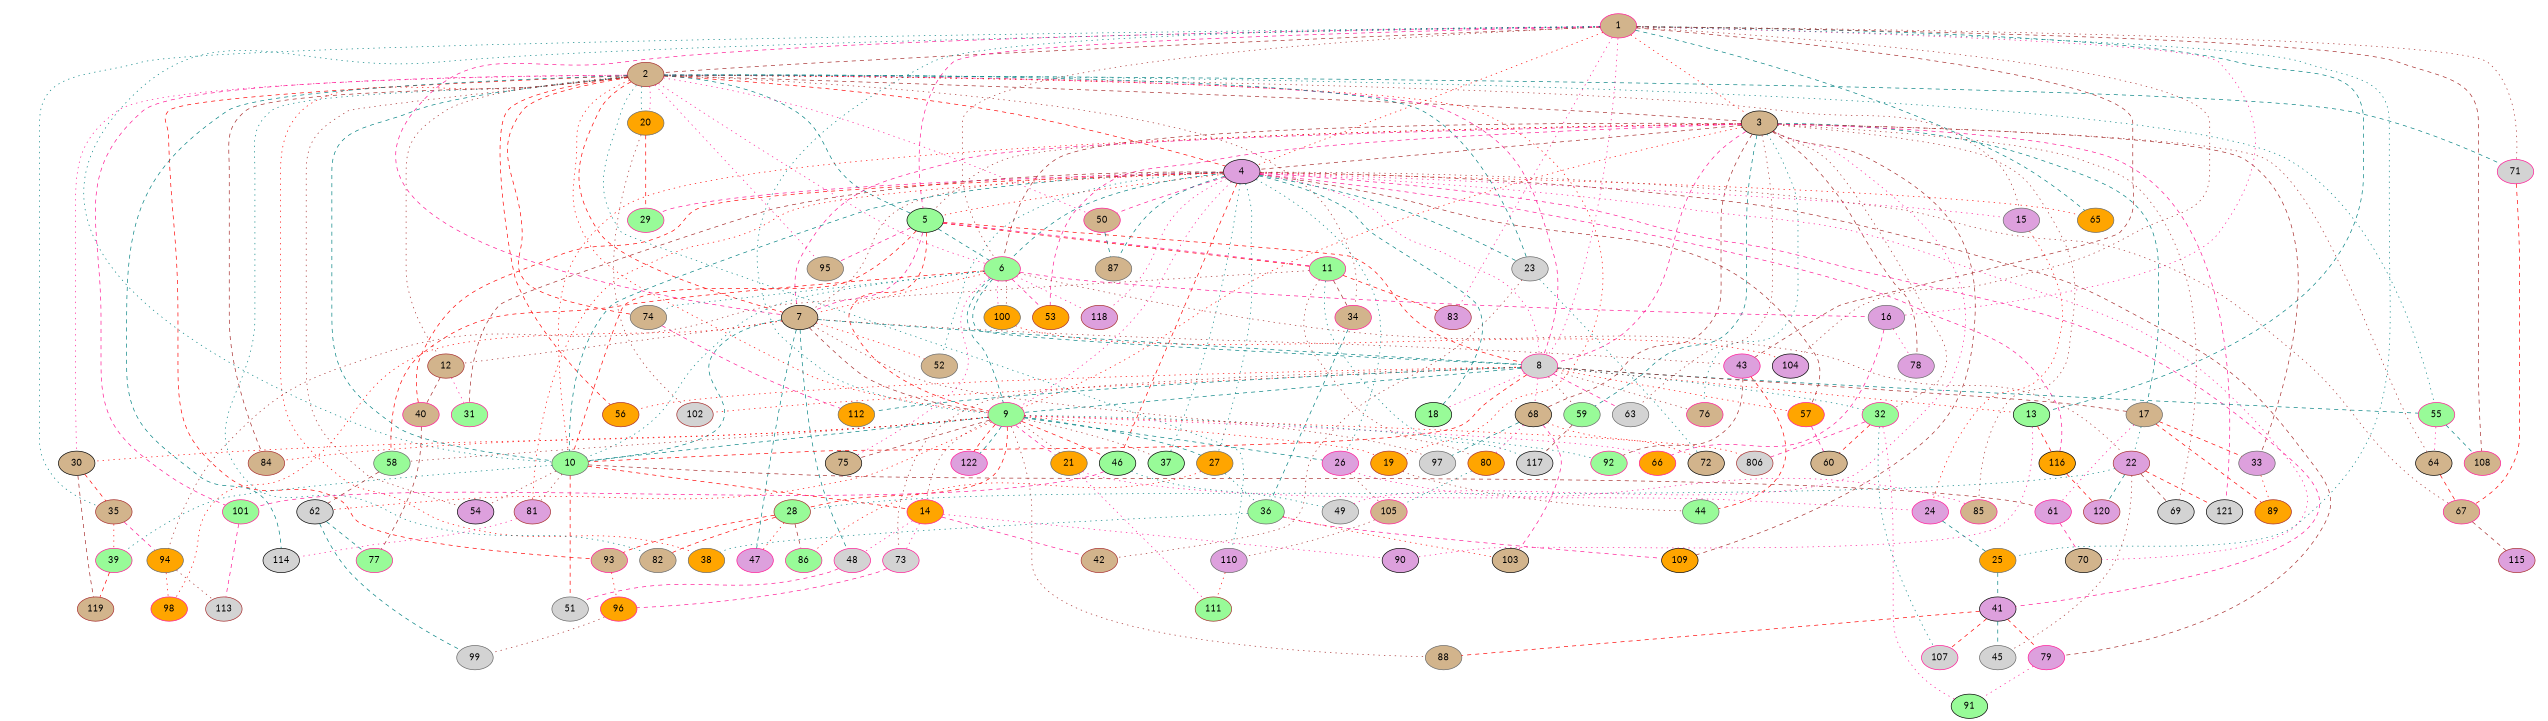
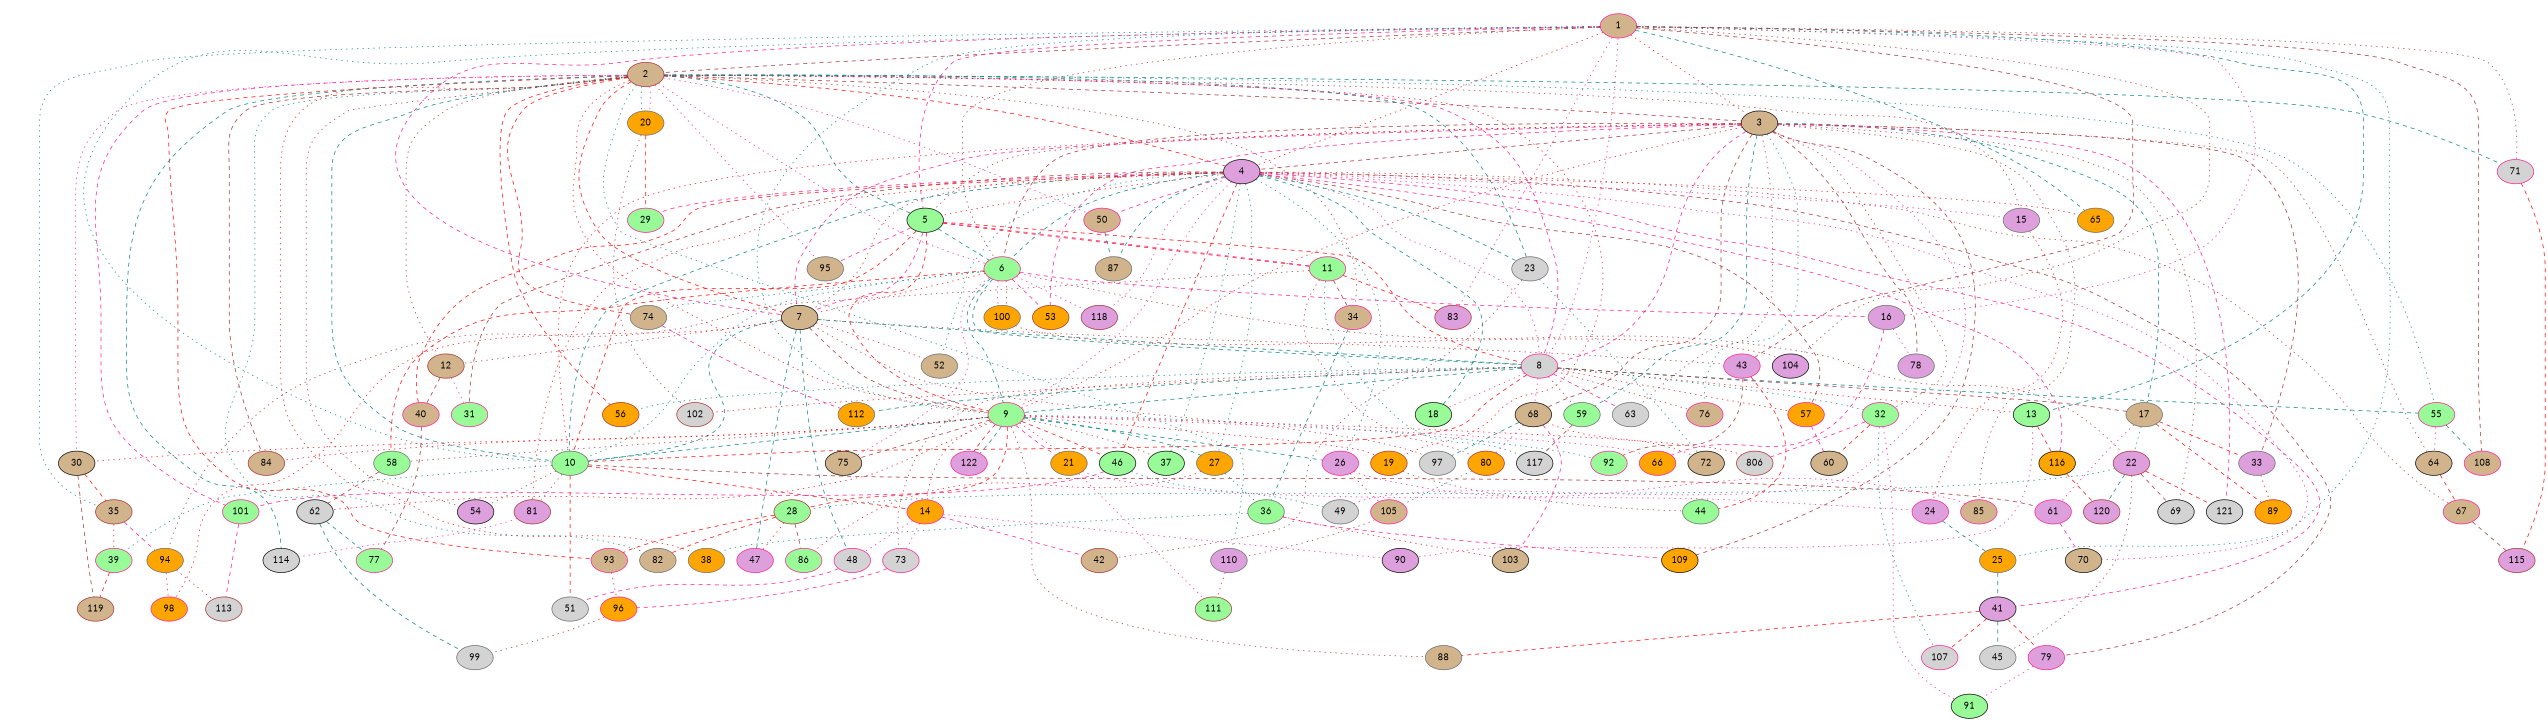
edge "71" -- "67": now "71" -- "115"
edge "8" -- "56": color red -> teal
